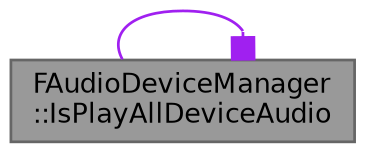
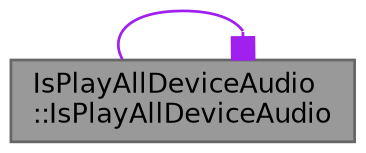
node "FAudioDeviceManager ::IsPlayAllDeviceAudio": label "FAudioDeviceManager ::IsPlayAllDeviceAudio" -> "IsPlayAllDeviceAudio ::IsPlayAllDeviceAudio"
